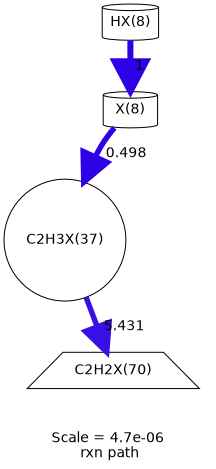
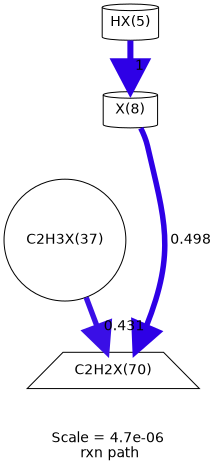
node "HX(8)": label "HX(8)" -> "HX(5)"
edge "X(8)" -> "C2H3X(37)": now "X(8)" -> "C2H2X(70)"
edge "C2H3X(37)" -> "C2H2X(70)": label " 5.431" -> " 0.431"
